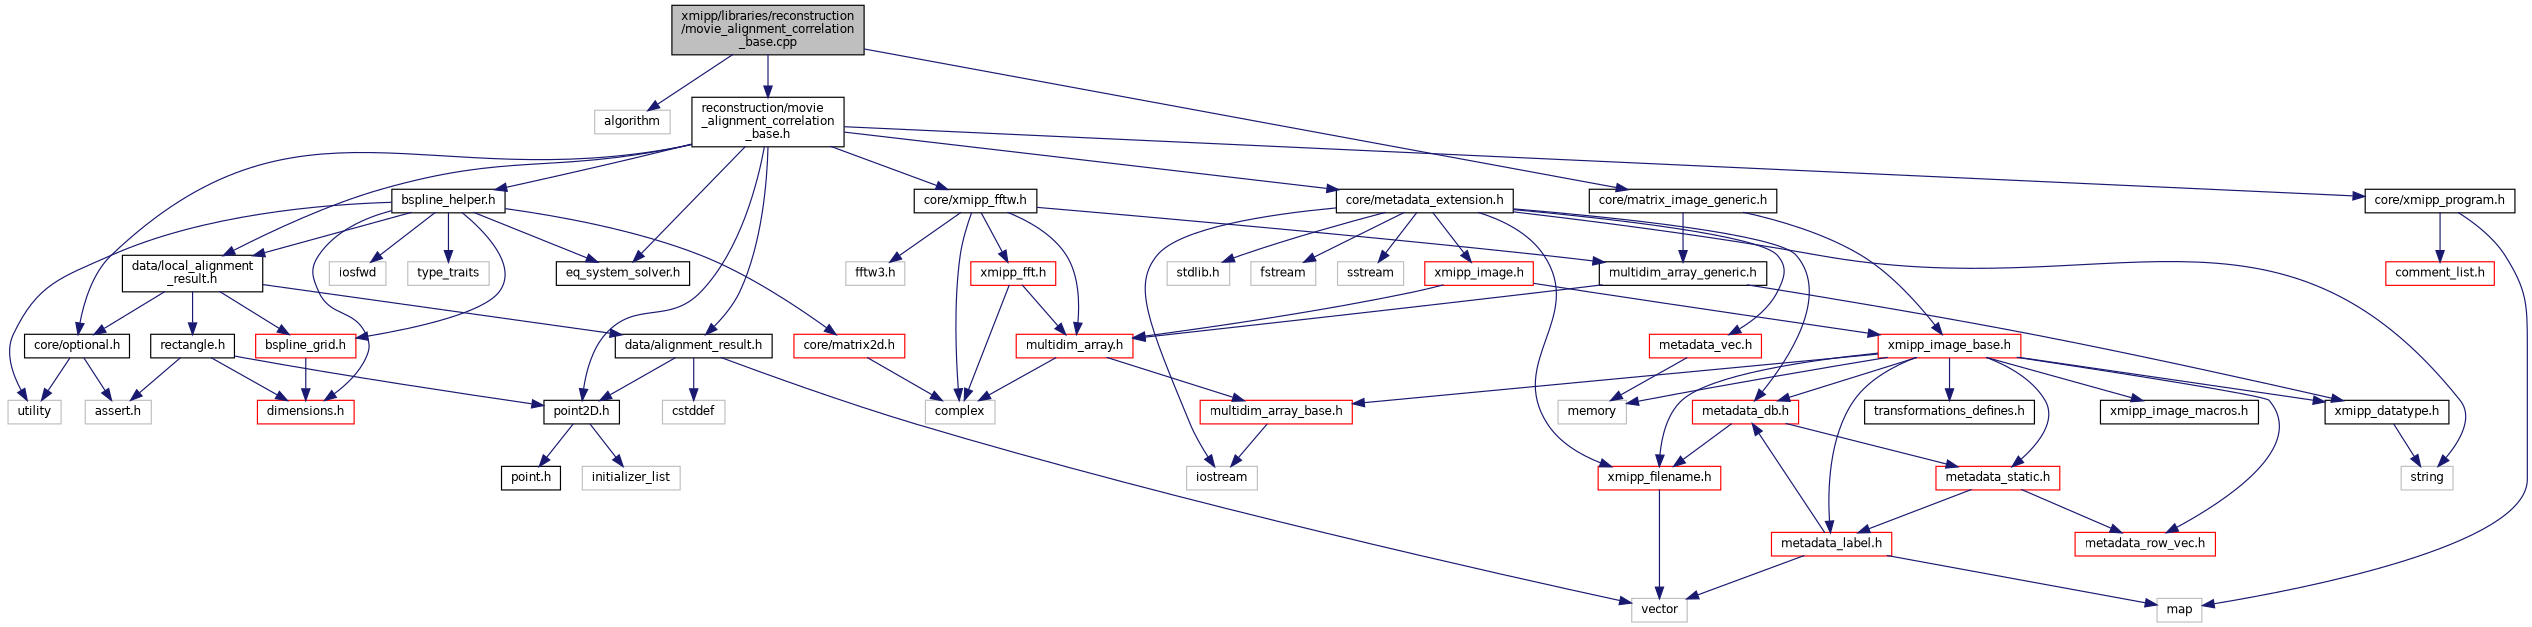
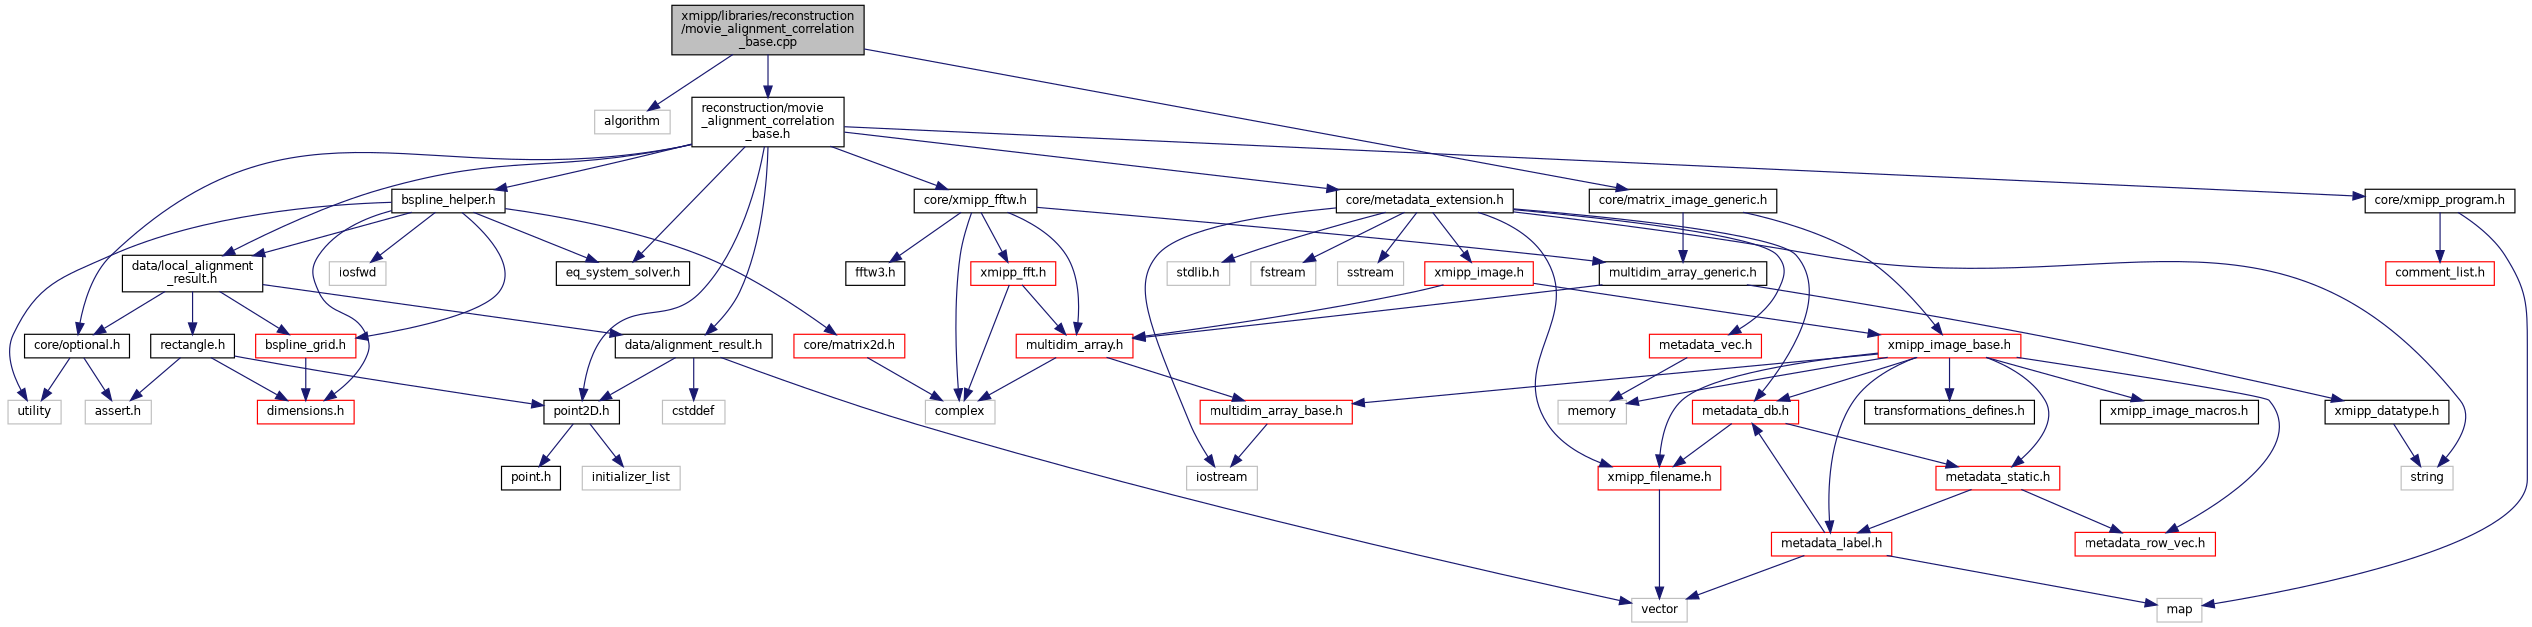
node "type_traits": removed
node "fftw3.h": color grey75 -> black
edge "xmipp_image_base.h" -> "xmipp_datatype.h": removed
